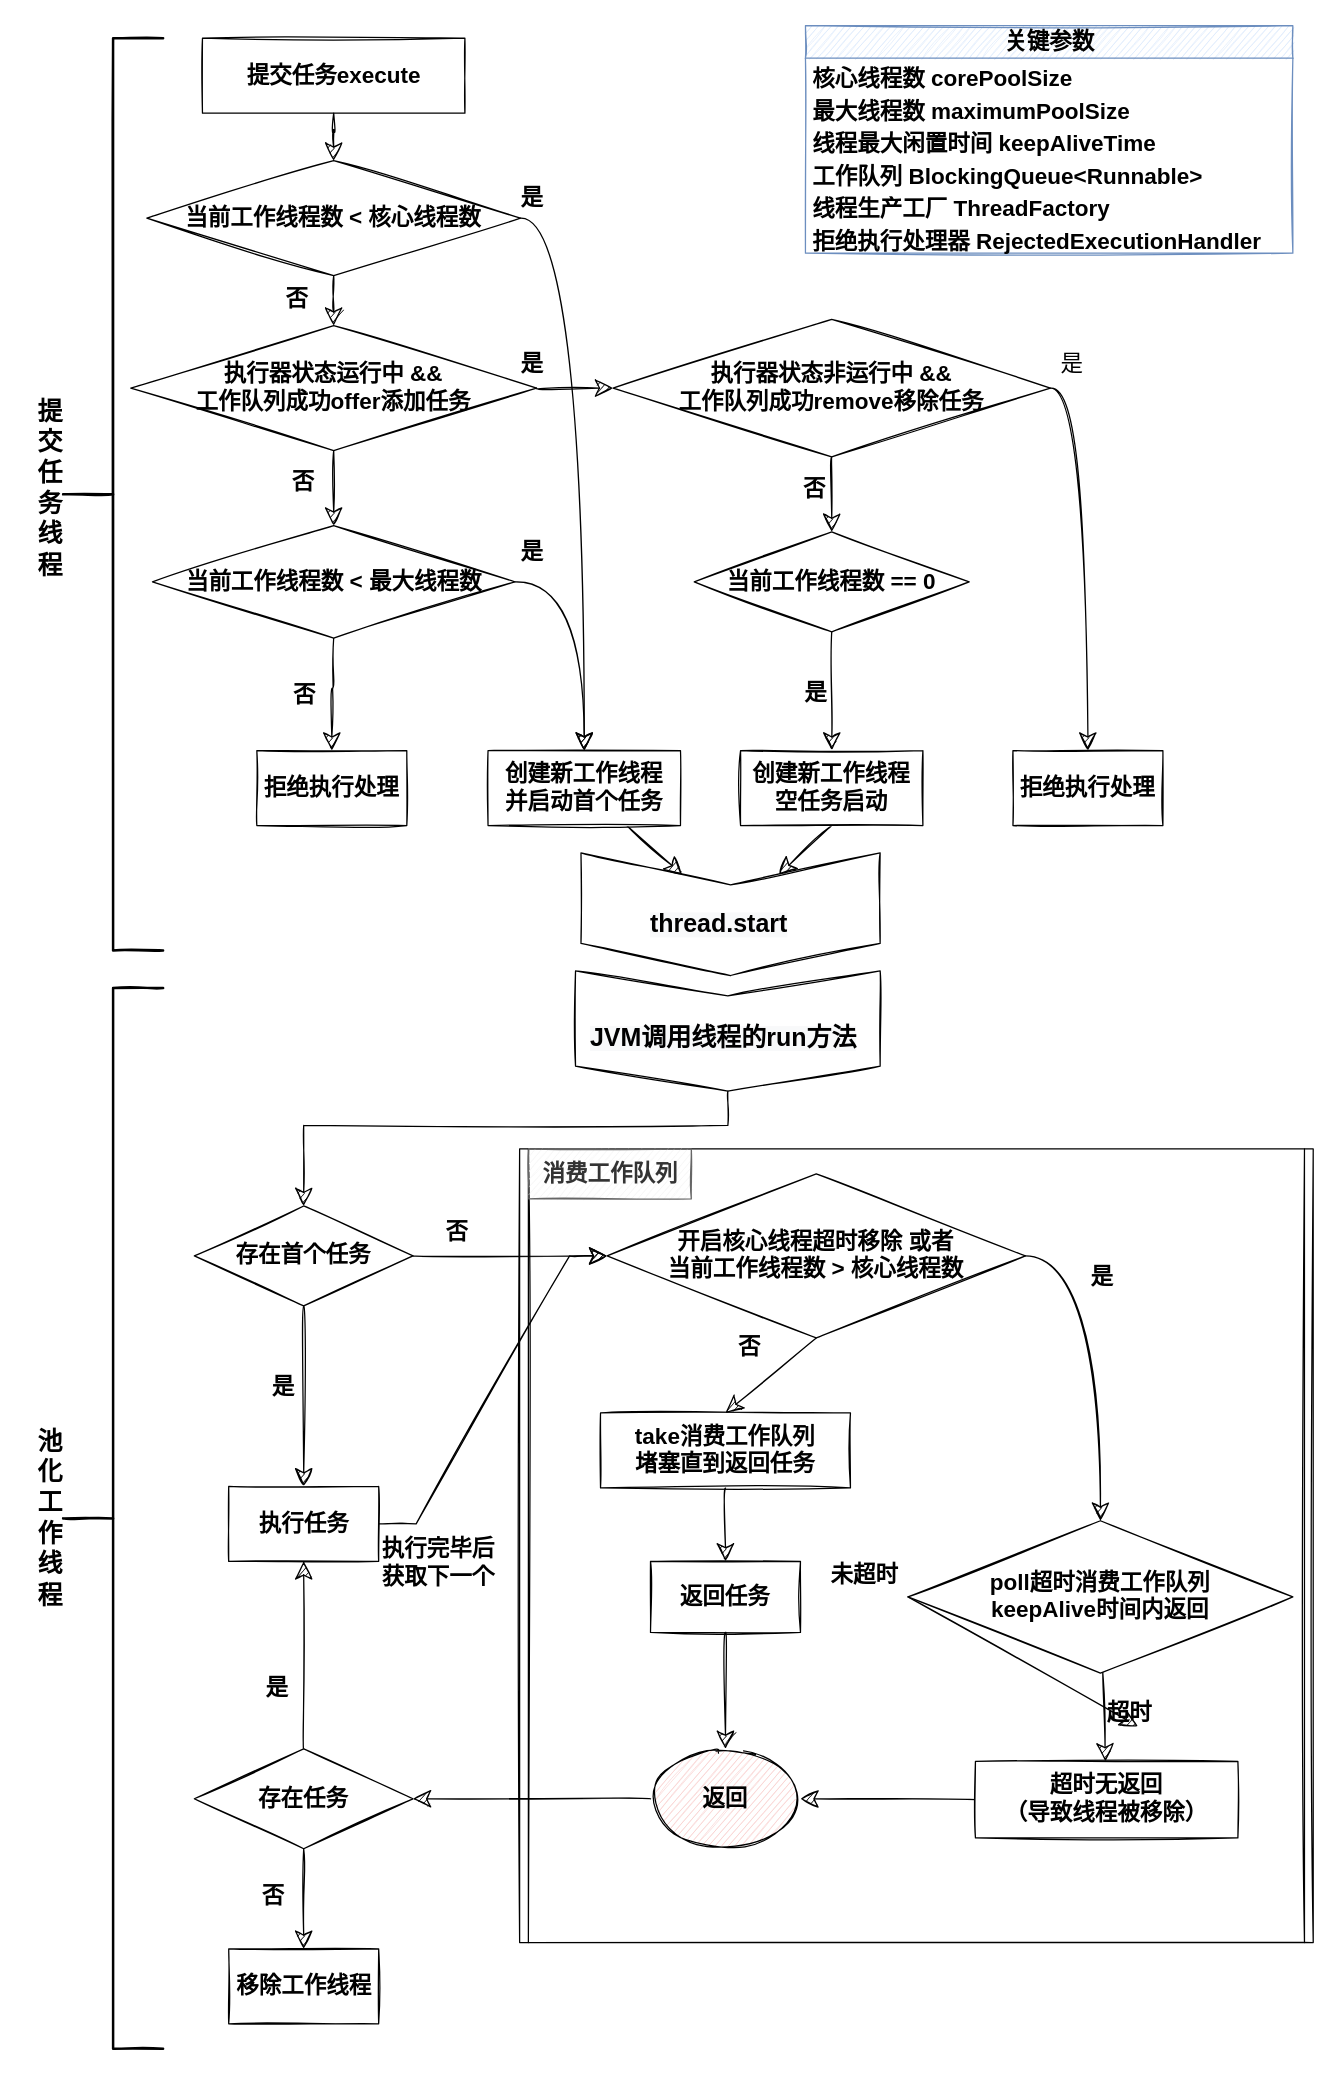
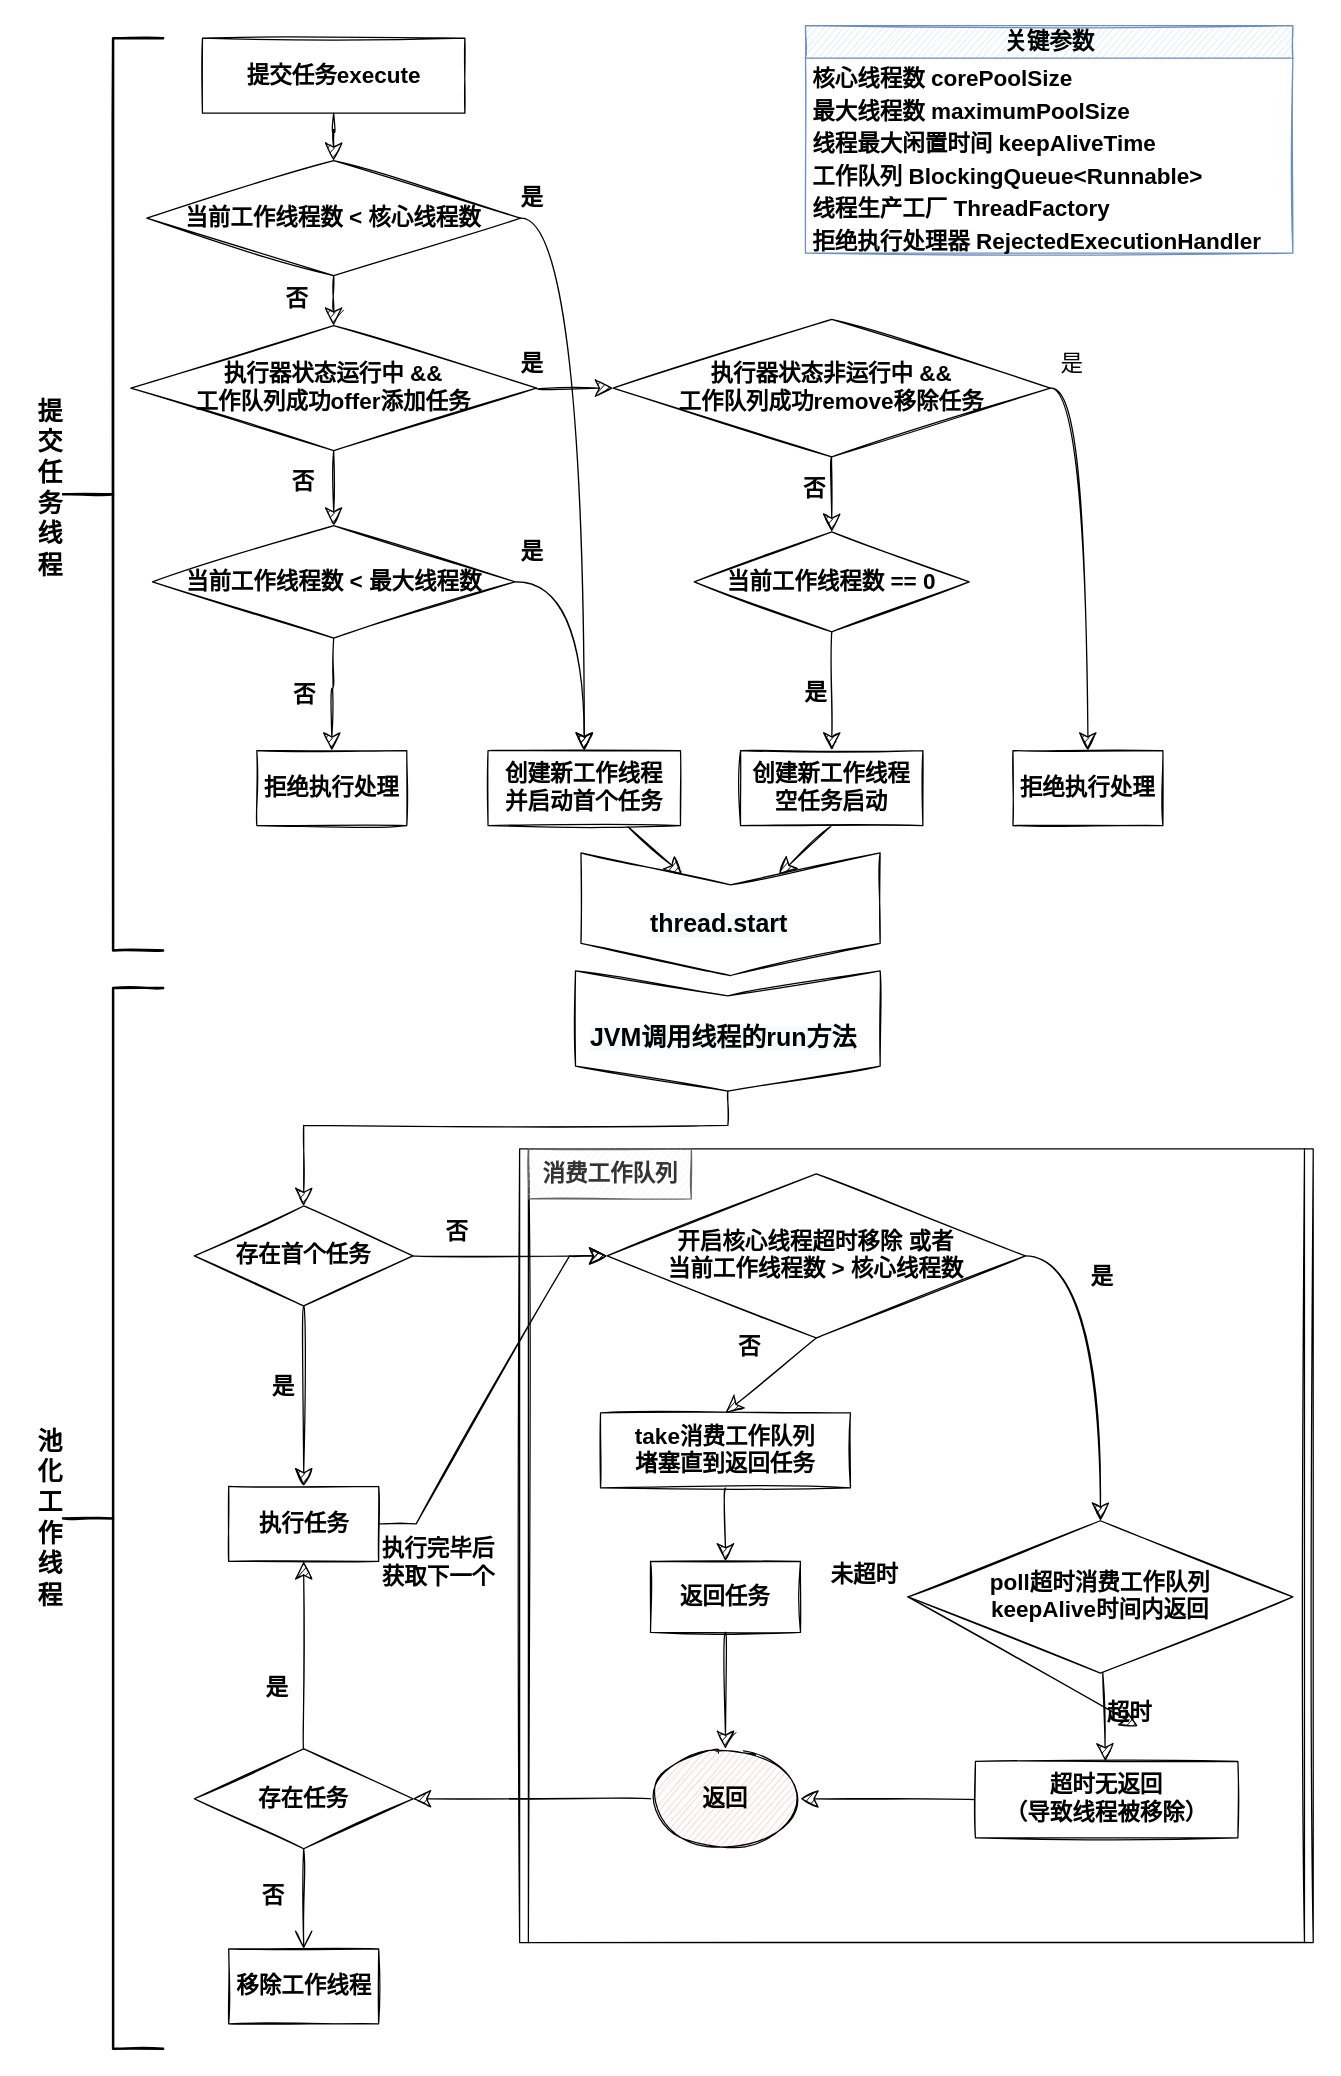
edge "存在任务" -> "移除工作线程": arrowhead classic -> open
